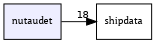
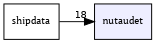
edge "nutaudet" -> "shipdata": reversed
